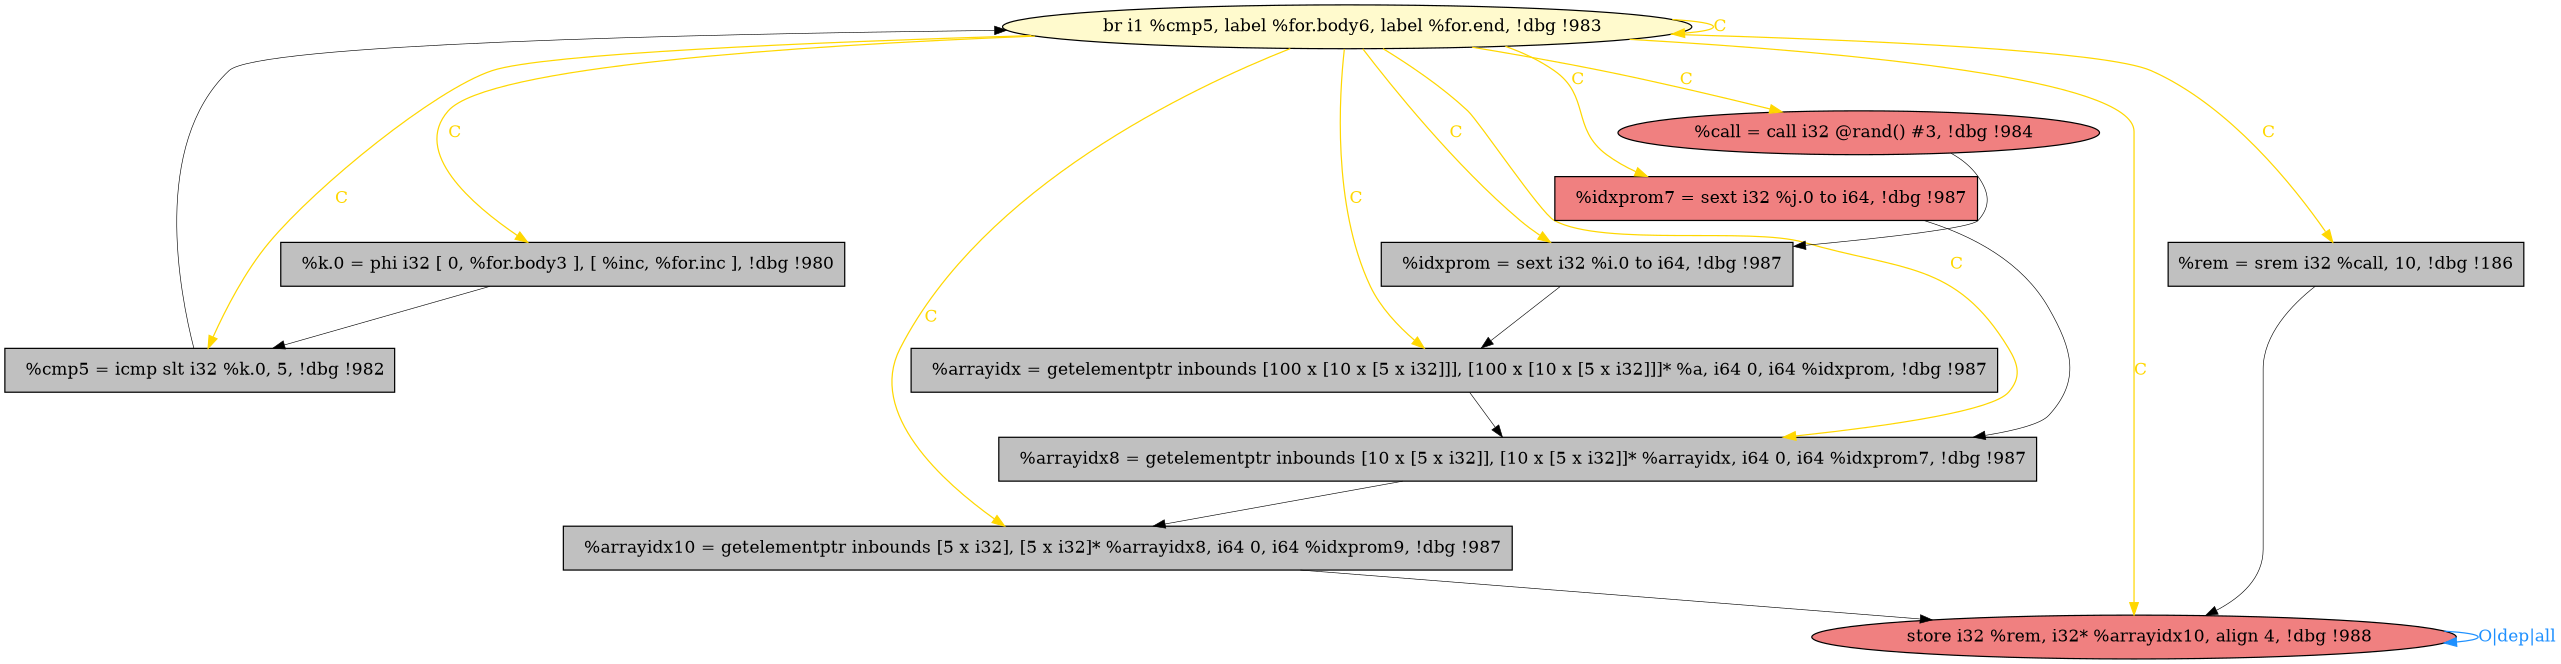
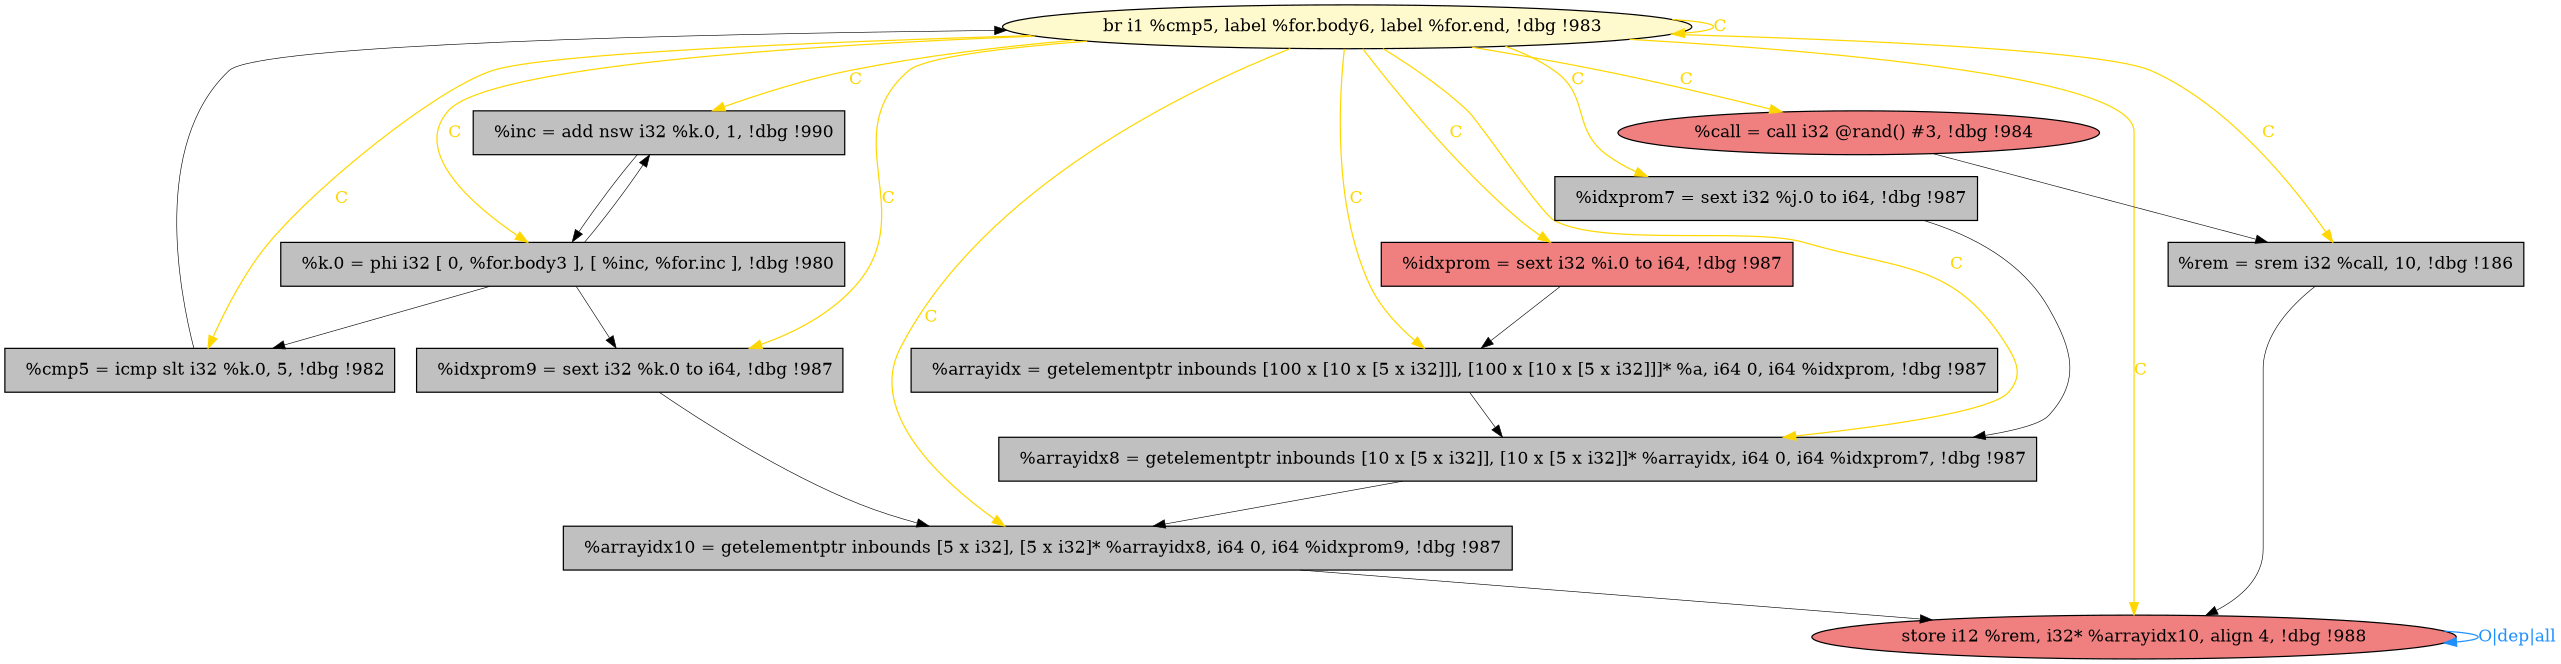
node "%inc = add nsw i32 %k.0, 1, !dbg !990": added
node "%idxprom7 = sext i32 %j.0 to i64, !dbg !987": fillcolor lightcoral -> grey
edge "%call = call i32 @rand() #3, !dbg !984" -> "%idxprom = sext i32 %i.0 to i64, !dbg !987": now "%call = call i32 @rand() #3, !dbg !984" -> "%rem = srem i32 %call, 10, !dbg !186"
node "%idxprom = sext i32 %i.0 to i64, !dbg !987": fillcolor grey -> lightcoral
node "%idxprom9 = sext i32 %k.0 to i64, !dbg !987": added
node "store i32 %rem, i32* %arrayidx10, align 4, !dbg !988": label "store i32 %rem, i32* %arrayidx10, align 4, !dbg !988" -> "store i12 %rem, i32* %arrayidx10, align 4, !dbg !988"
